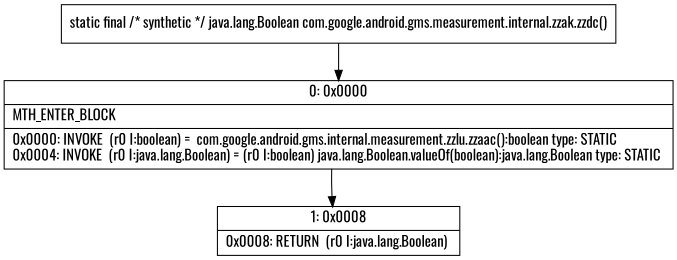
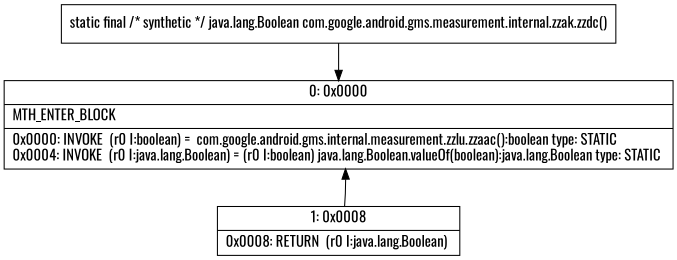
edge "0: 0x0000" -> "1: 0x0008": reversed
